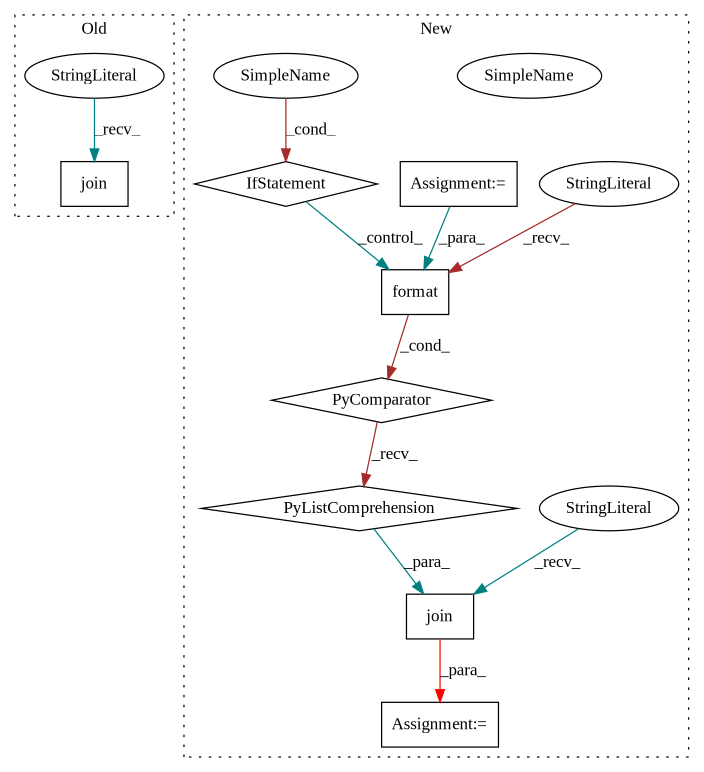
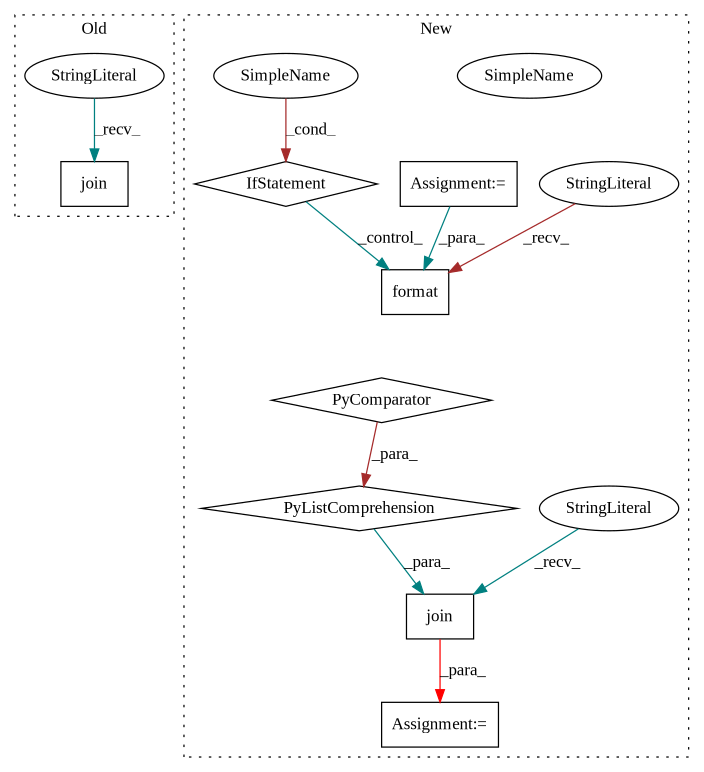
edge "format" -> "PyComparator": removed, label "_cond_"
edge "PyComparator" -> "PyListComprehension": label "_recv_" -> "_para_"
